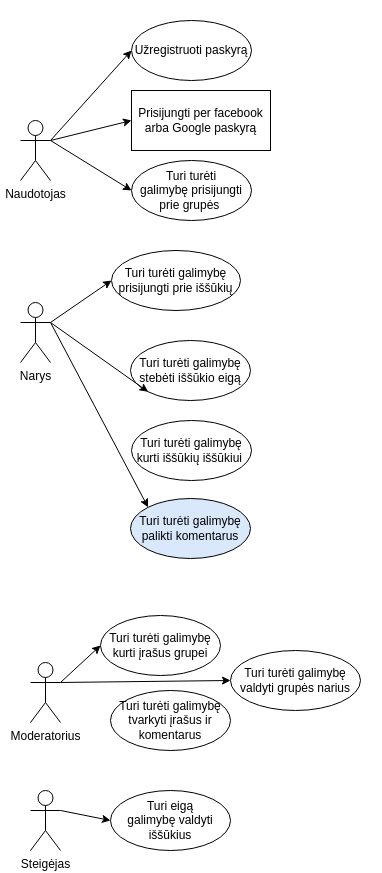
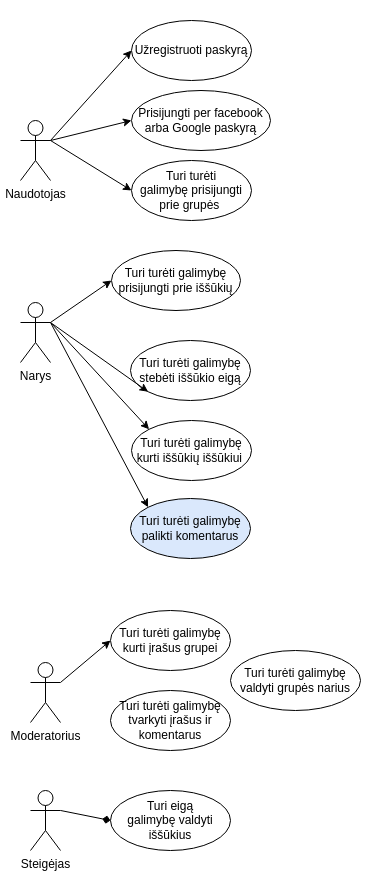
node "Prisijungti per facebook arba Google paskyrą": shape rectangle -> ellipse
edge "Narys" -> "Turi turėti galimybę kurti iššūkių iššūkiui": added
node "Turi turėti galimybę kurti įrašus grupei": moved (161, 646) -> (171, 641)
edge "Moderatorius" -> "Turi turėti galimybę valdyti grupės narius": removed
edge "Steigėjas" -> "Turi eigą galimybę valdyti iššūkius": arrowhead classic -> diamond
